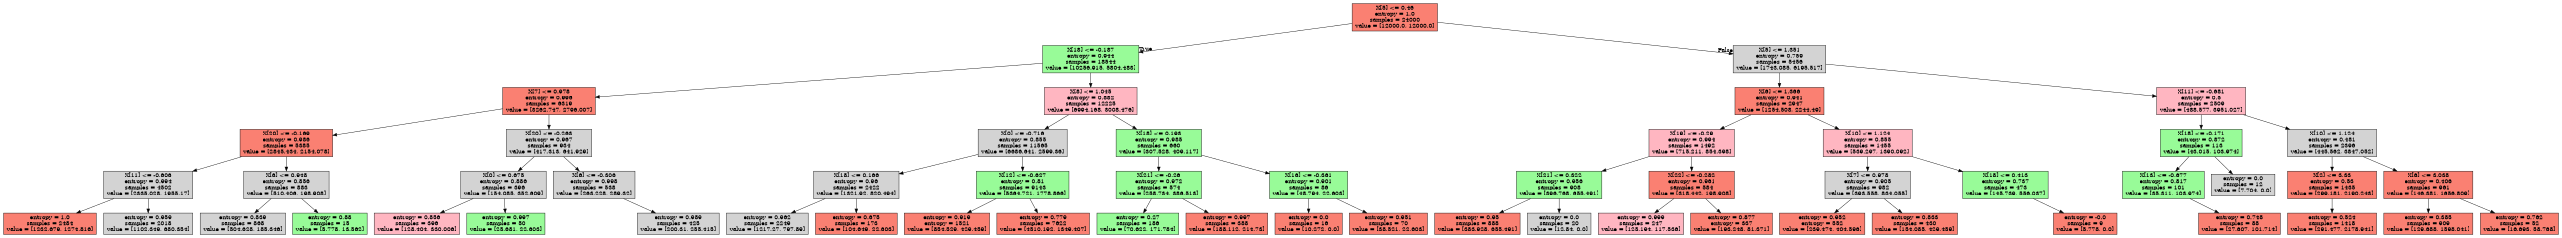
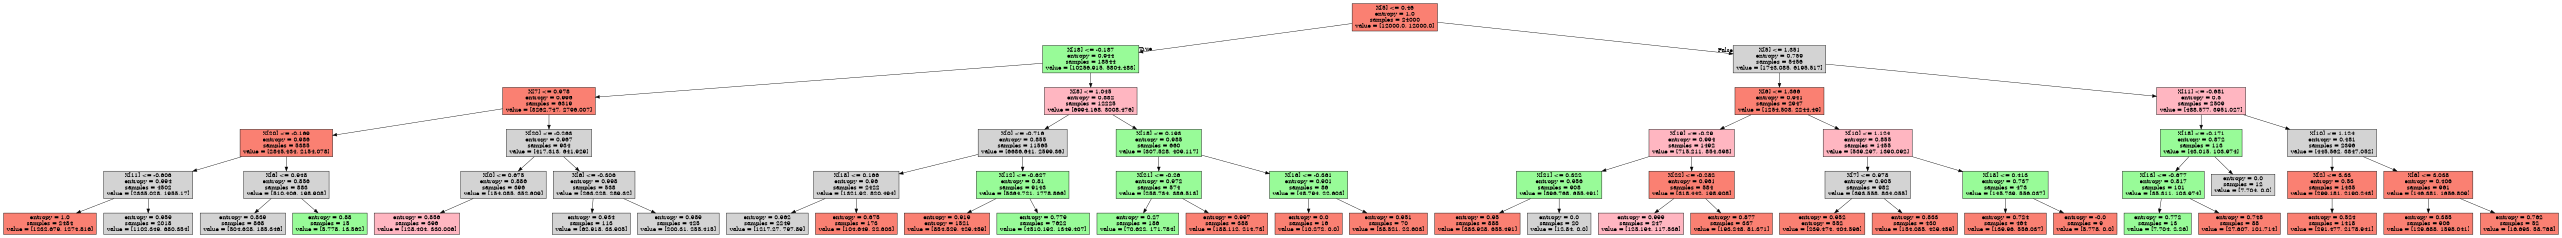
node "entropy = 0.997 samples = 50 value = [25.681, 22.603]": removed
node "entropy = 0.934 samples = 113 value = [62.918, 33.905]": added
node "entropy = 0.779 samples = 7622 value = [4510.192, 1349.407]": fillcolor salmon -> palegreen
node "entropy = 0.877 entropy = 337 value = [193.248, 81.371]": label "entropy = 0.877 entropy = 337 value = [193.248, 81.371]" -> "entropy = 0.877 samples = 337 value = [193.248, 81.371]"
node "entropy = 0.724 samples = 464 value = [139.96, 556.037]": added
node "entropy = 0.772 samples = 13 value = [7.704, 2.26]": added
node "entropy = 0.385 samples = 909 value = [129.688, 1598.041]": label "entropy = 0.385 samples = 909 value = [129.688, 1598.041]" -> "entropy = 0.385 samples = 906 value = [129.688, 1598.041]"
